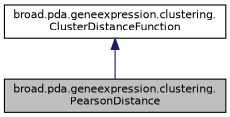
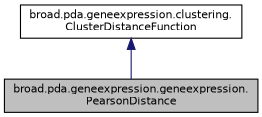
node "broad.pda.geneexpression.clustering. PearsonDistance": label "broad.pda.geneexpression.clustering. PearsonDistance" -> "broad.pda.geneexpression.geneexpression. PearsonDistance"
